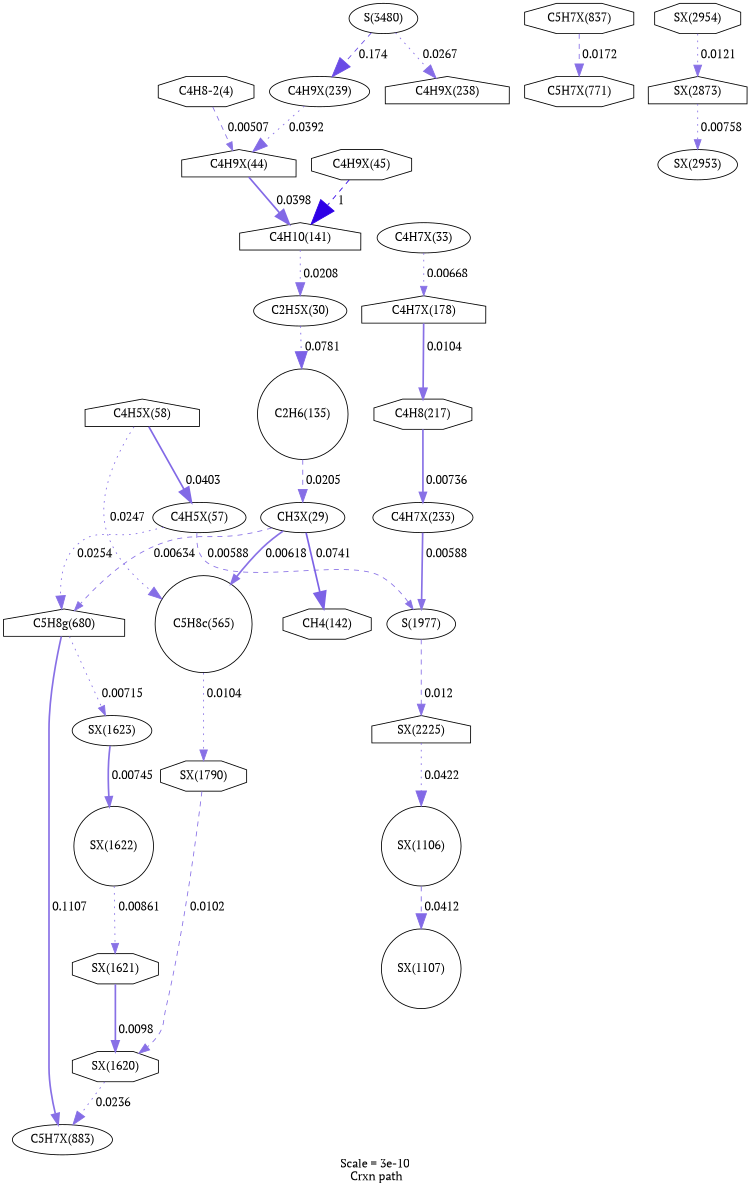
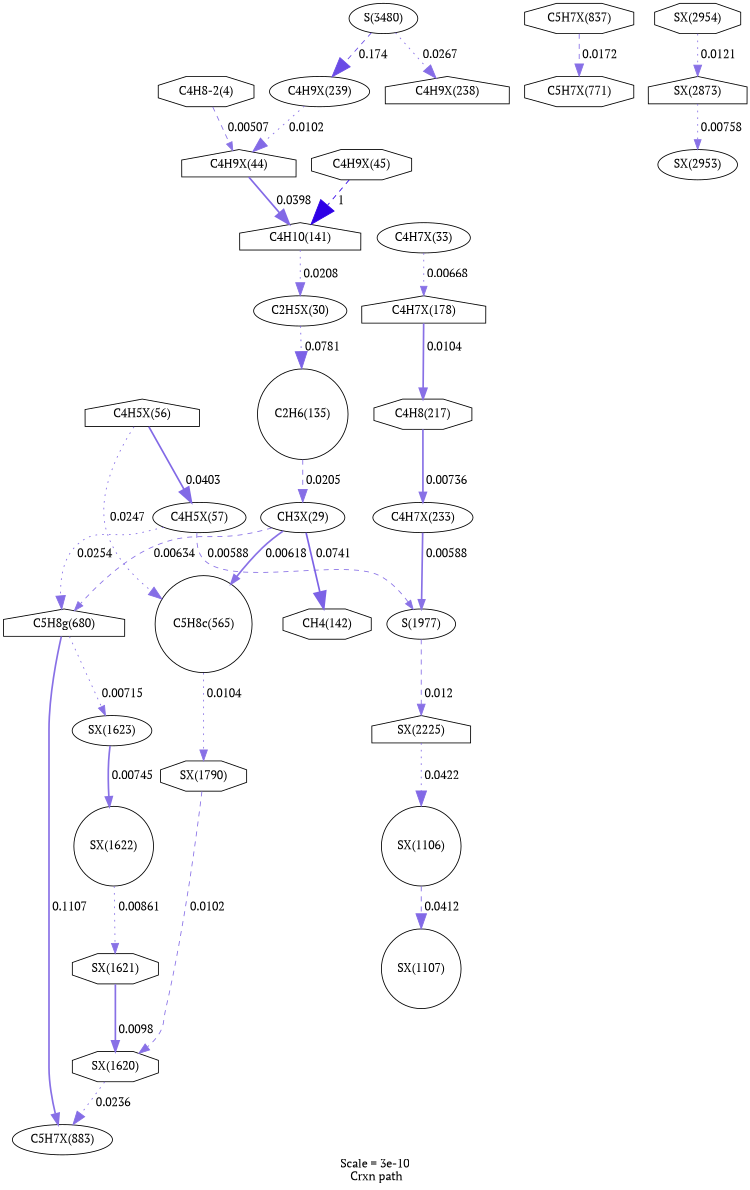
edge "C4H9X(239)" -> "C4H9X(44)": label " 0.0392" -> " 0.0102"
node "C4H5X(58)": label "C4H5X(58)" -> "C4H5X(56)"
